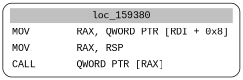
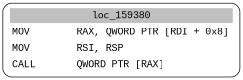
node "loc_159380": text "MOV        RAX, RSP" -> "MOV        RSI, RSP"
